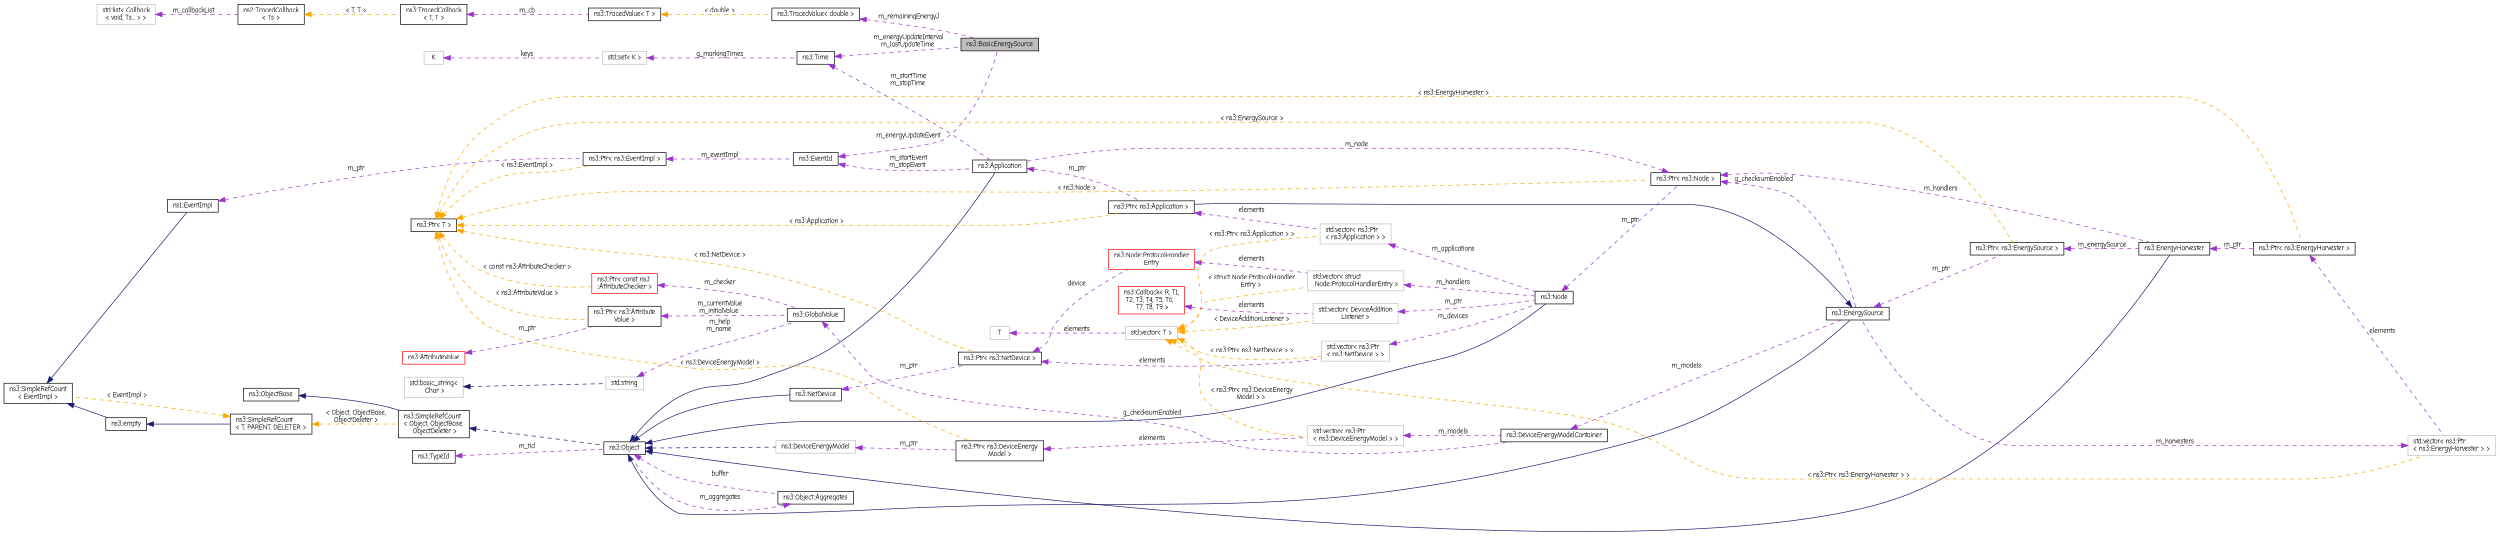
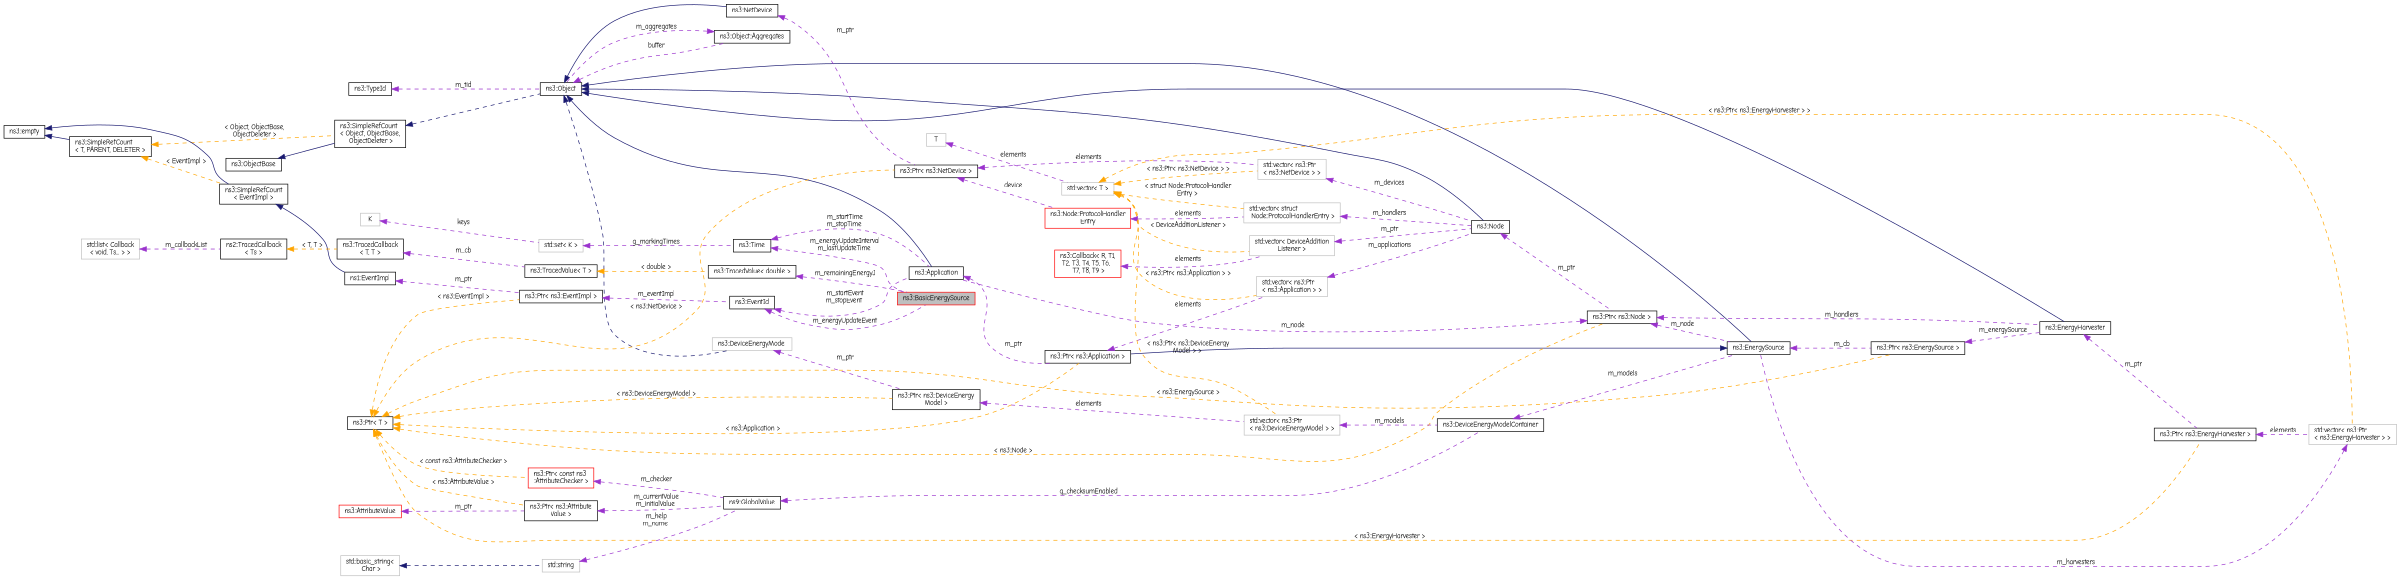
node "ns3::BasicEnergySource": color black -> red
edge "ns3::EnergySource" -> "ns3::Ptr< ns3::Node >": label " g_checksumEnabled" -> " m_node"
edge "ns3::Ptr< ns3::EnergySource >" -> "ns3::EnergySource": label " m_ptr" -> " m_cb"
node "ns3::GlobalValue": label "ns3::GlobalValue" -> "ns9::GlobalValue"
edge "ns3::empty" -> "ns3::SimpleRefCount < EventImpl >": reversed
